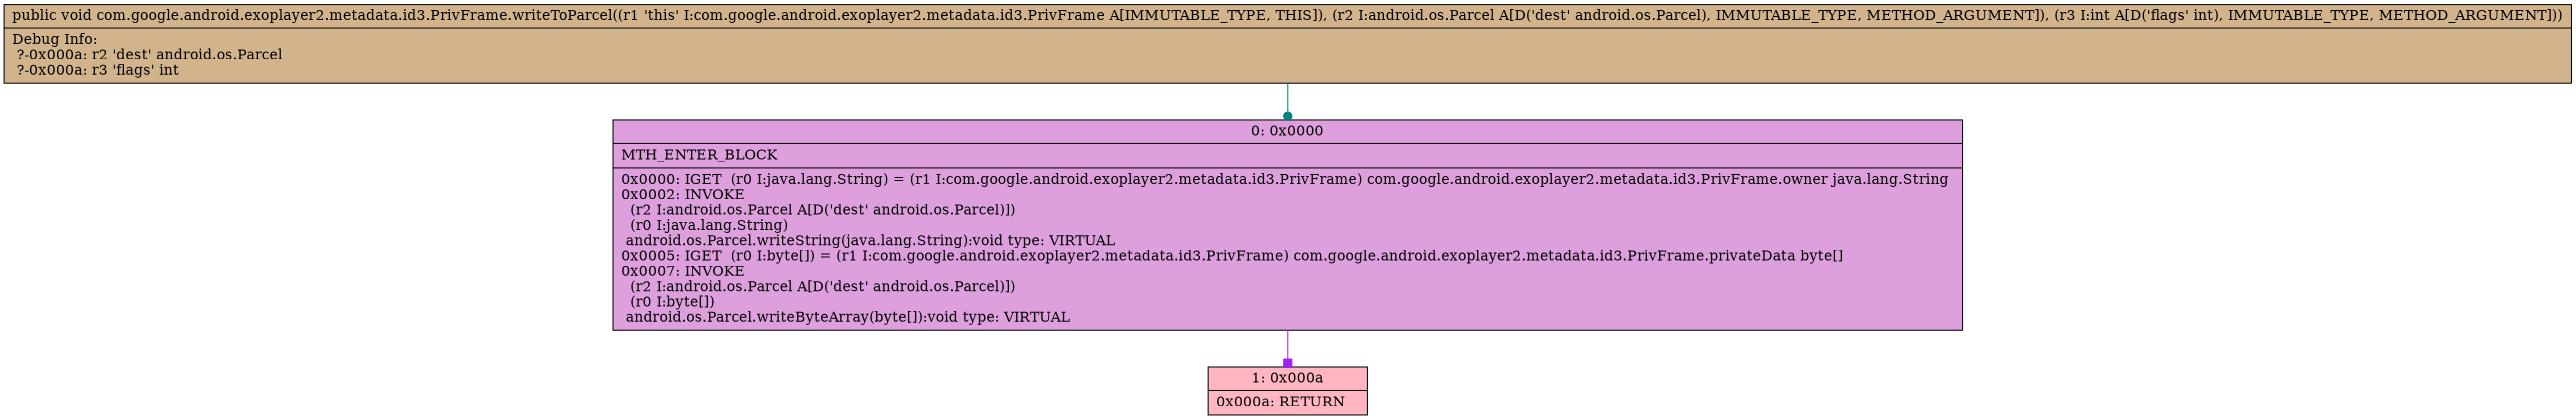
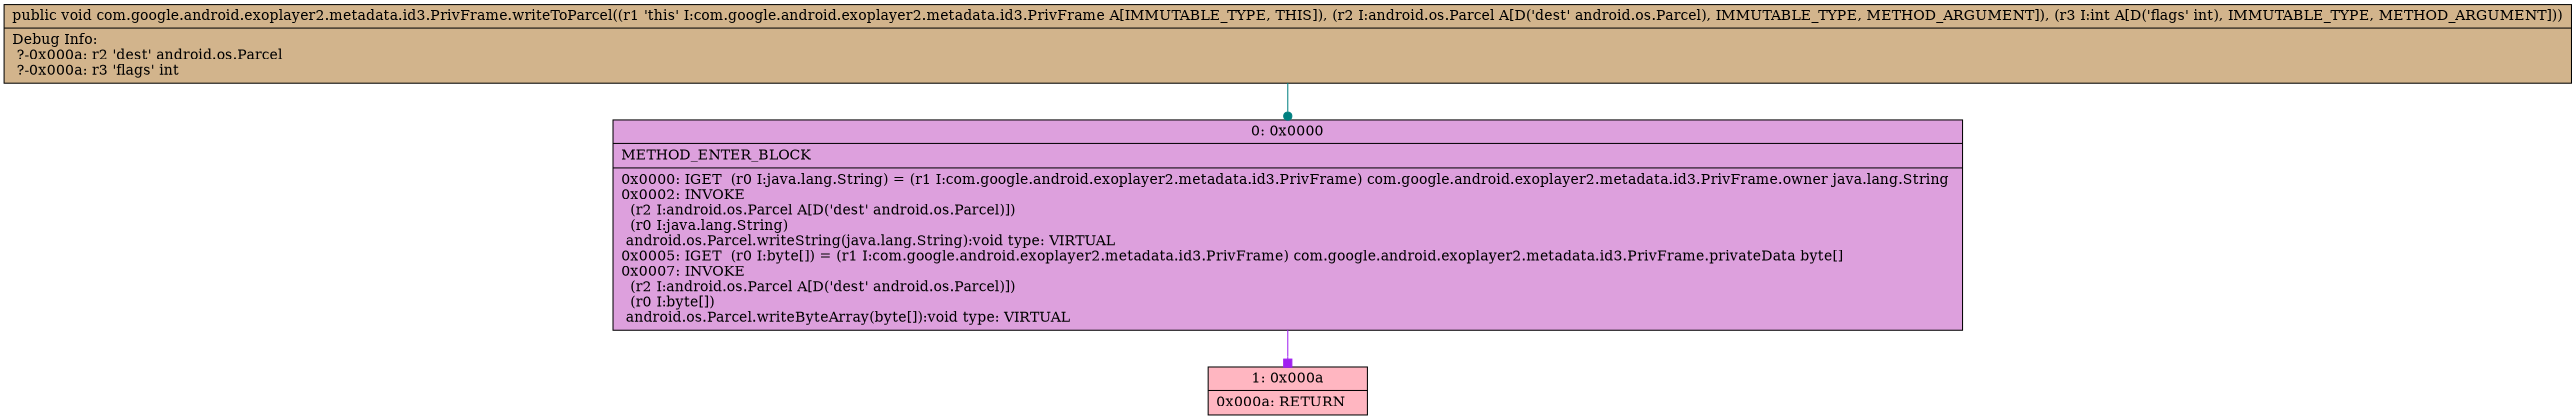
node "0: 0x0000": text "MTH_ENTER_BLOCK" -> "METHOD_ENTER_BLOCK"
